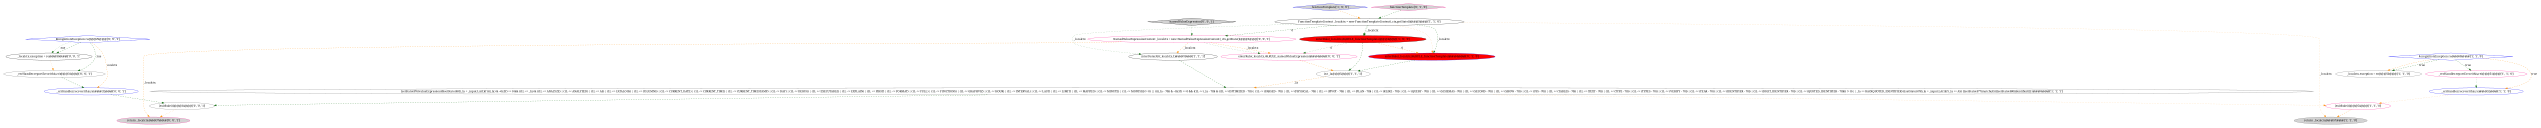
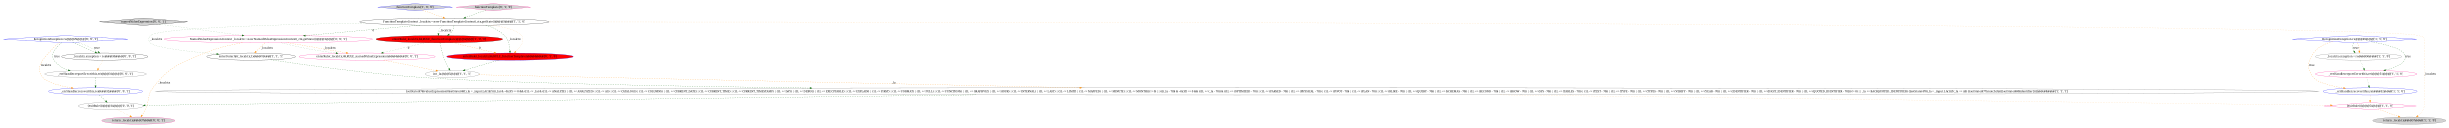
edge "_localctx.exception = re@@@50@@@['1', '1', '0']" -> "_errHandler.reportError(this,re)@@@51@@@['1', '1', '0']": added
node "{exitRule()}@@@54@@@['1', '1', '0']": shape ellipse -> diamond
